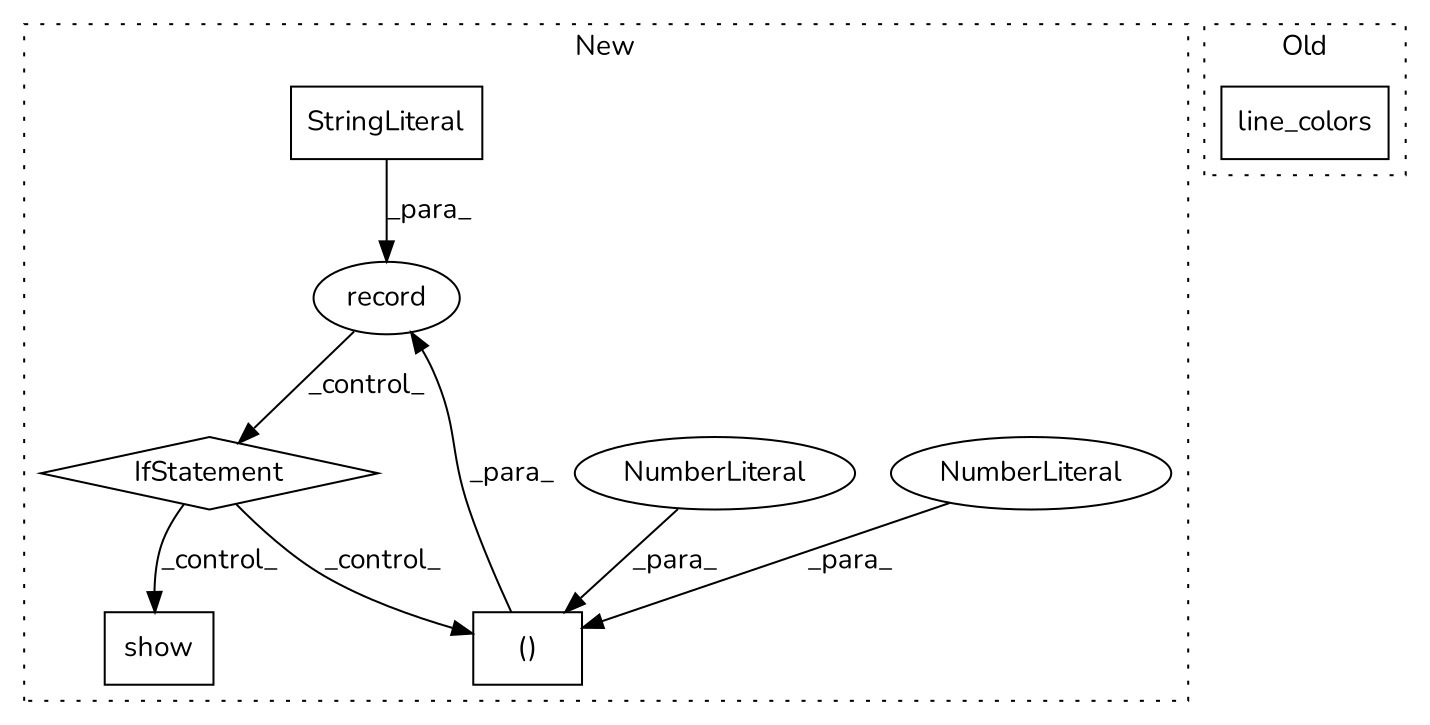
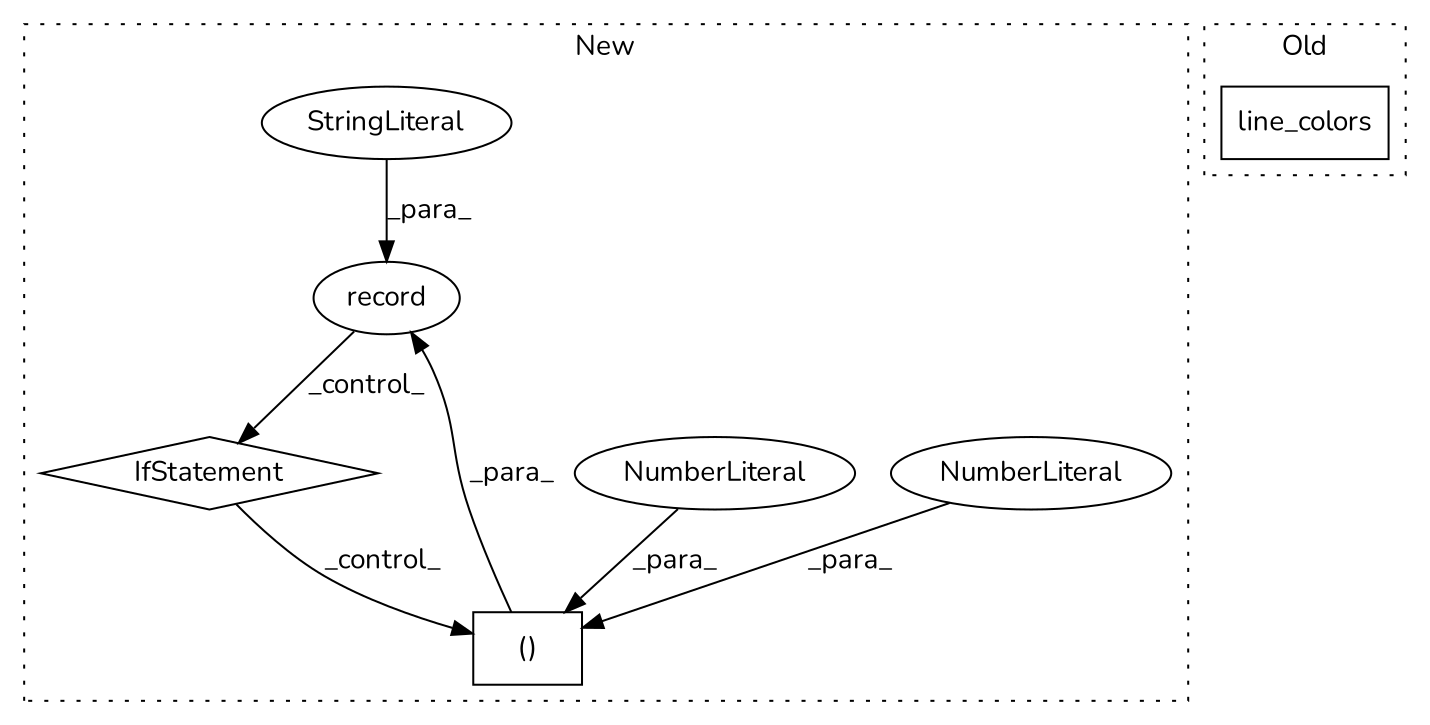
node "StringLiteral": shape box -> ellipse
node "show": removed
